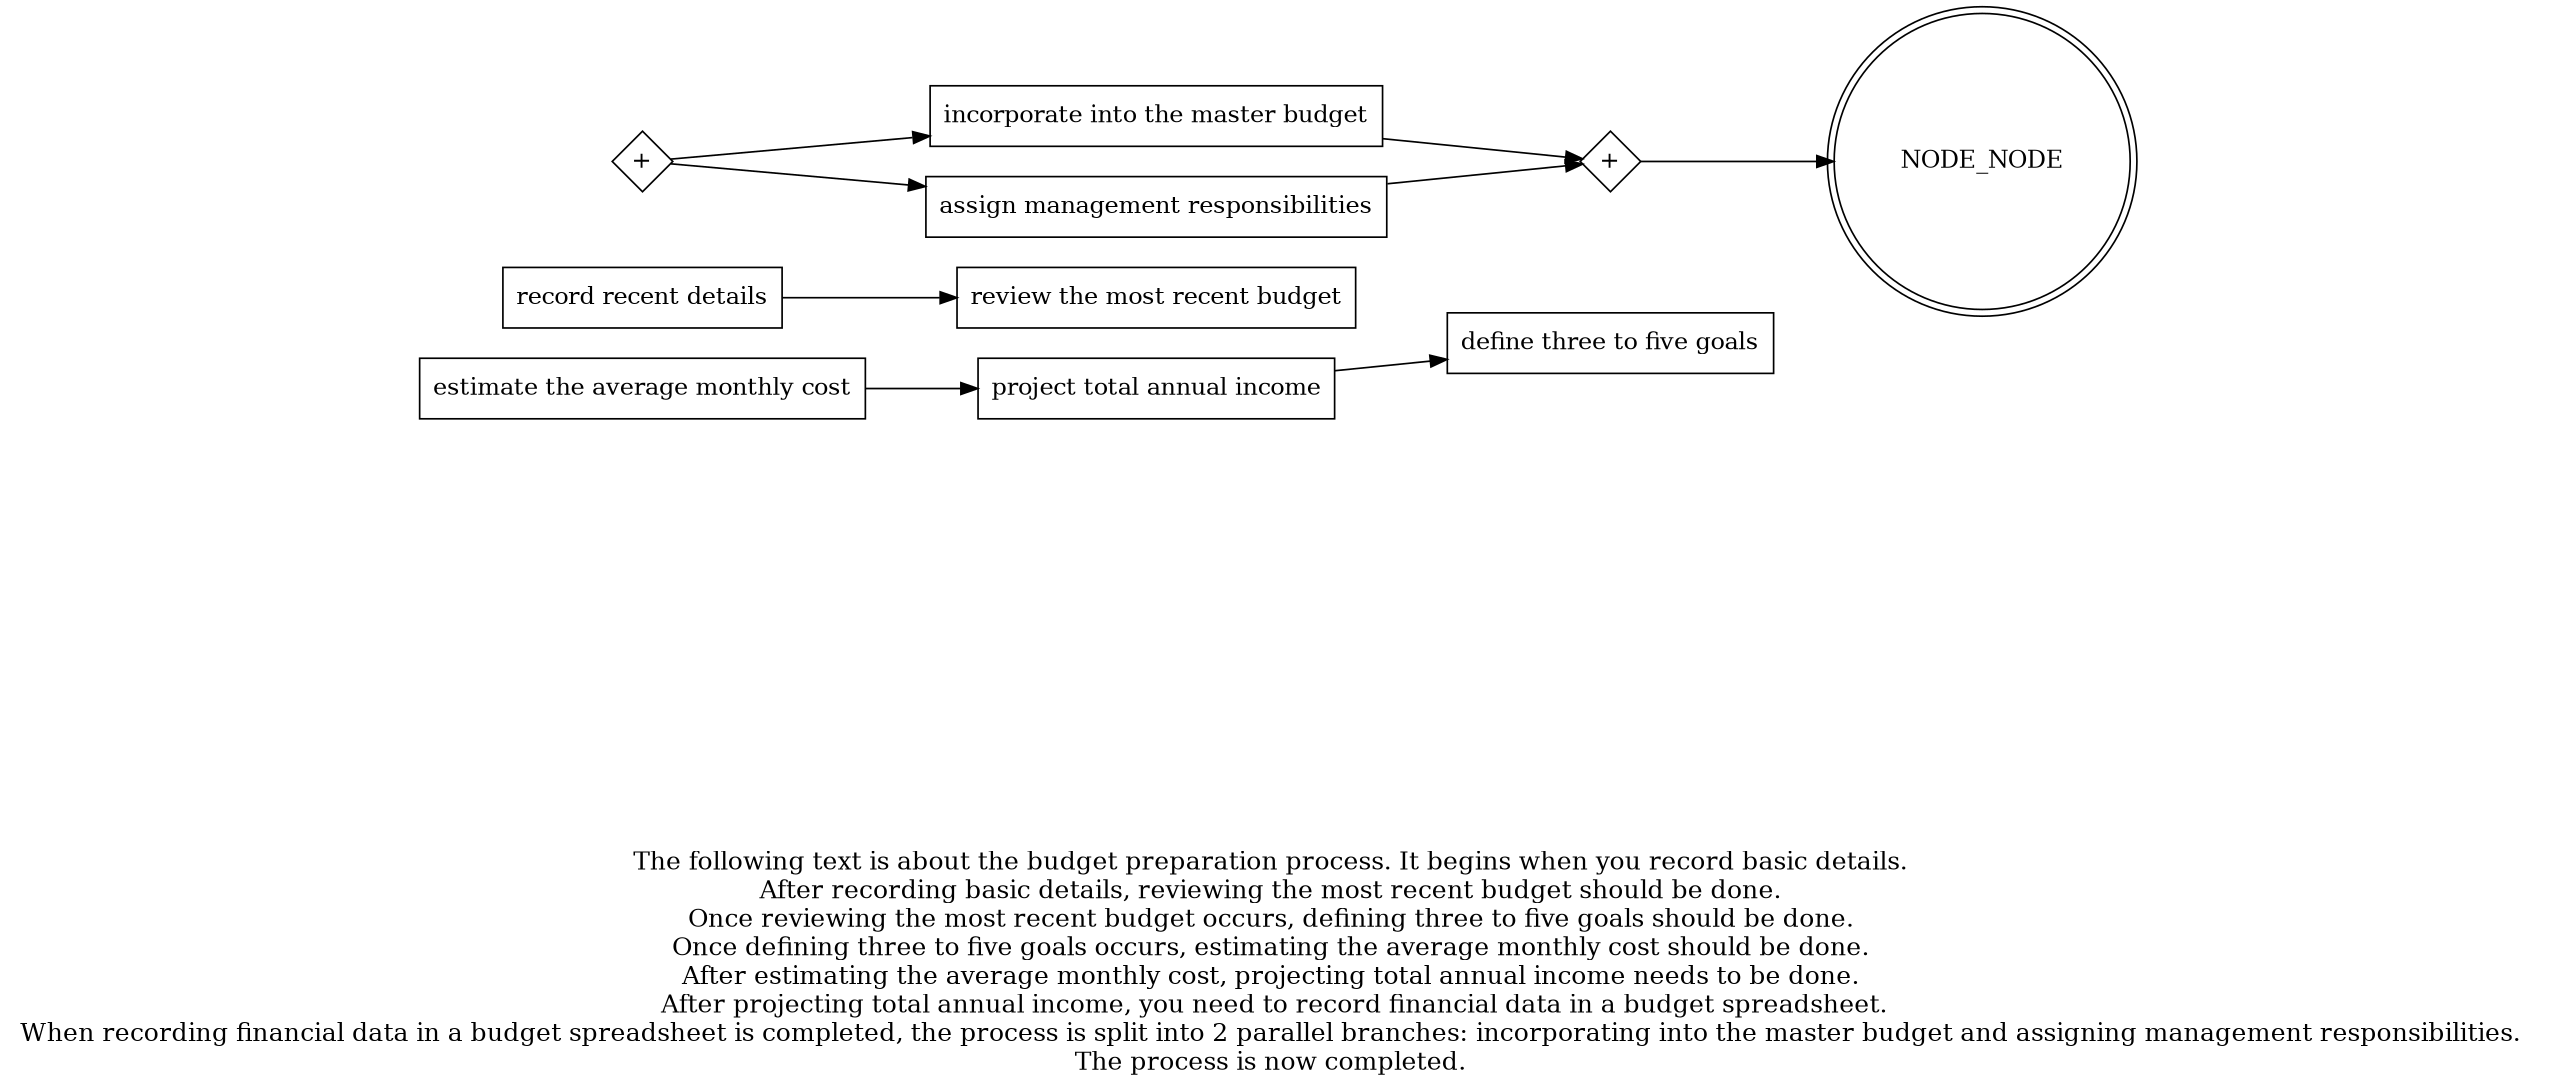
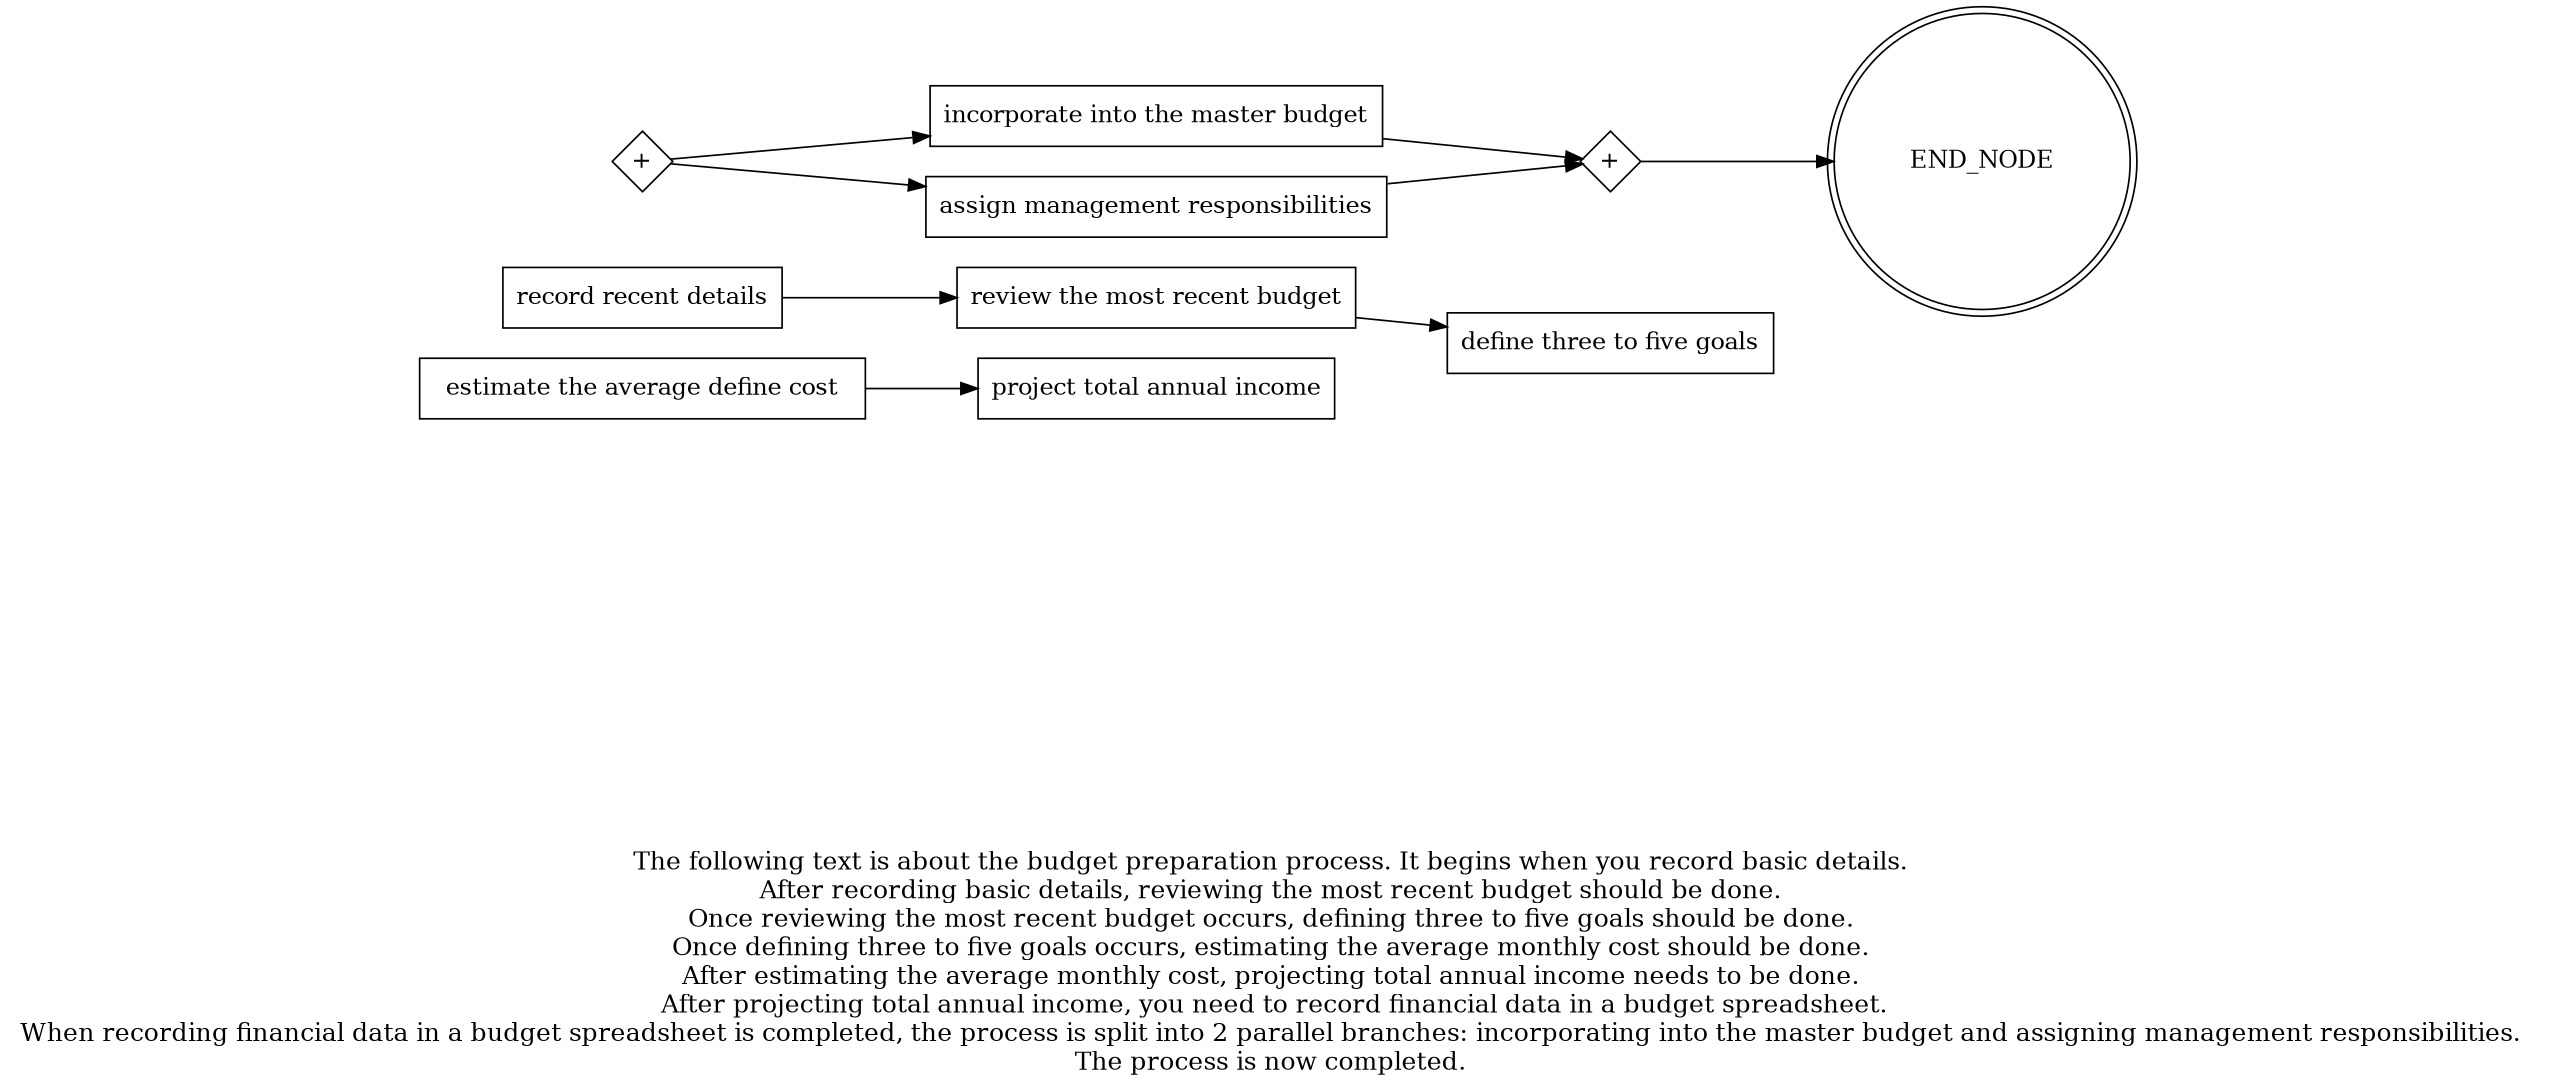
node "NODE_NODE": label "NODE_NODE" -> "END_NODE"
edge "project total annual income" -> "define three to five goals": now "review the most recent budget" -> "define three to five goals"
node "estimate the average monthly cost": label "estimate the average monthly cost" -> "estimate the average define cost"
